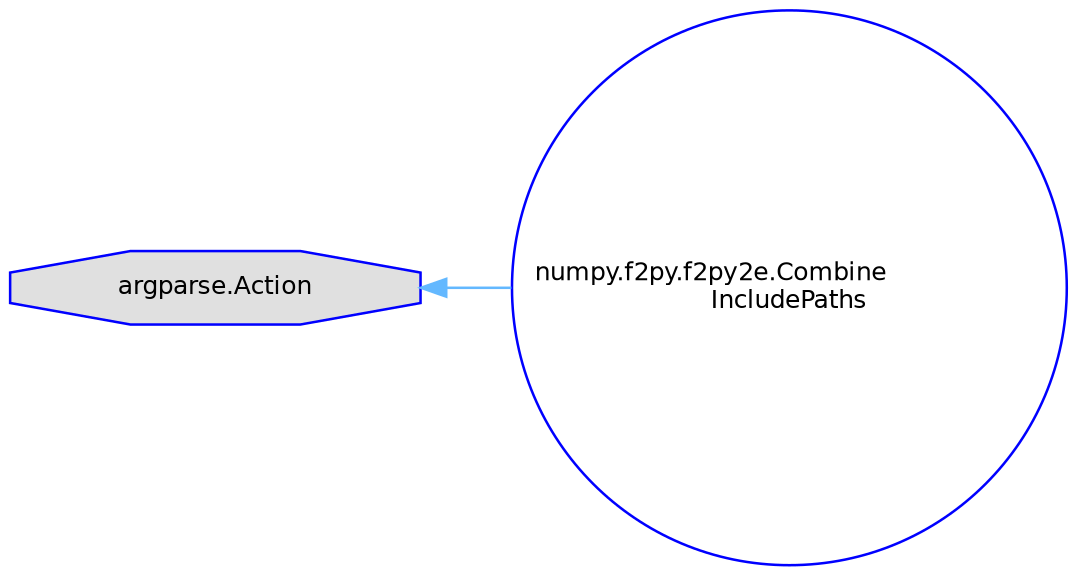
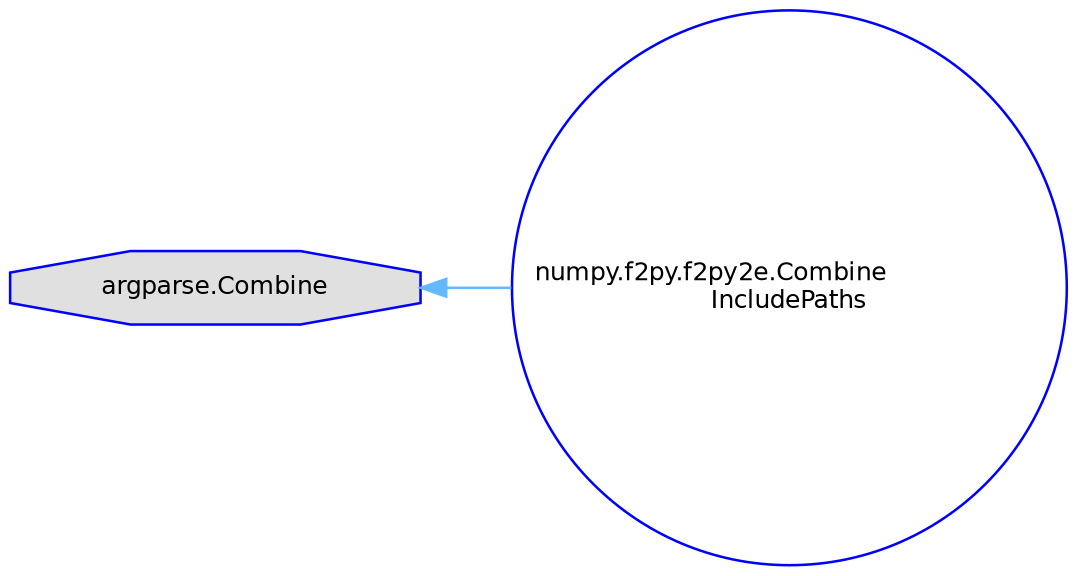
node "argparse.Action": label "argparse.Action" -> "argparse.Combine"
